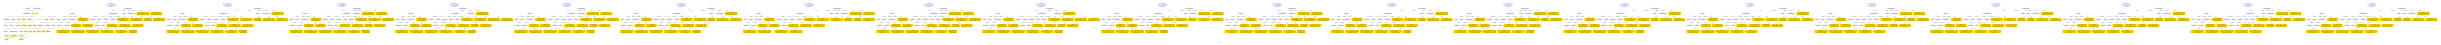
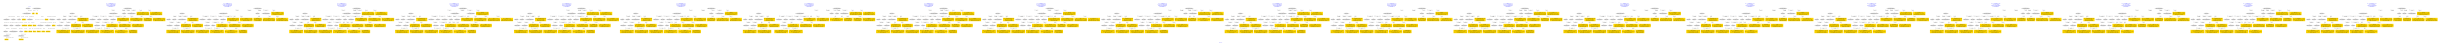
node "CreditLine": fillcolor lightgray -> gold
node "ArtistAppellation_URI": removed
